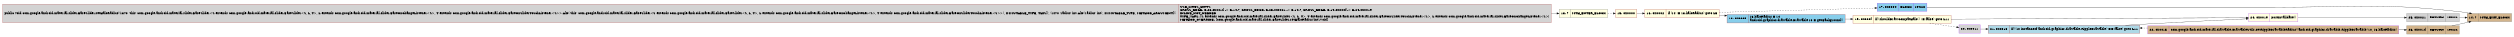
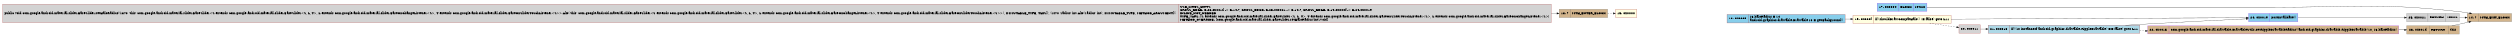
node "13: ?": fillcolor lightyellow -> tan
node "16: 0x0002": removed
node "24: 0x001e": fillcolor lightyellow -> skyblue
edge "22: 0x0015" -> "21: 0x0013": reversed
node "20: 0x0011": color purple -> brown
node "23: 0x001d": text "return" -> "this"
